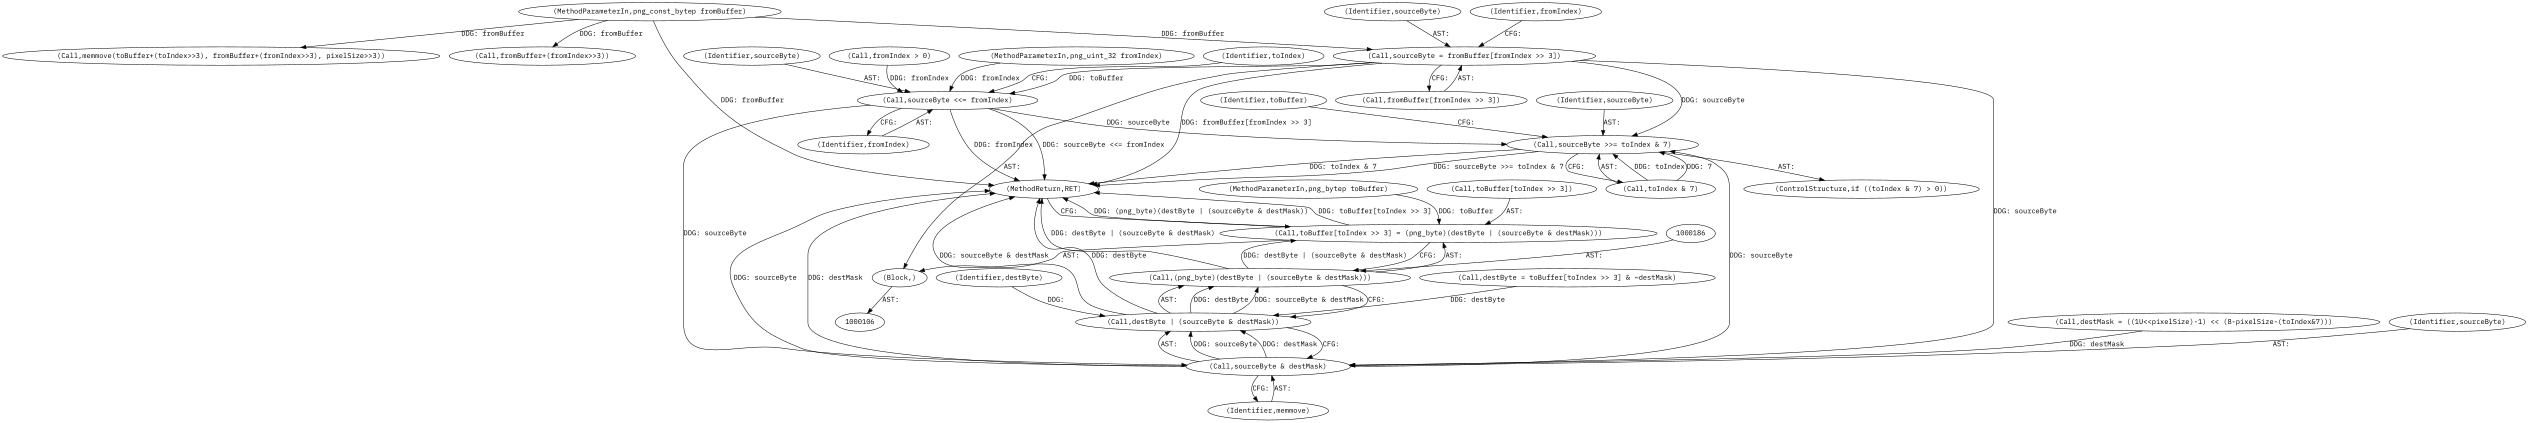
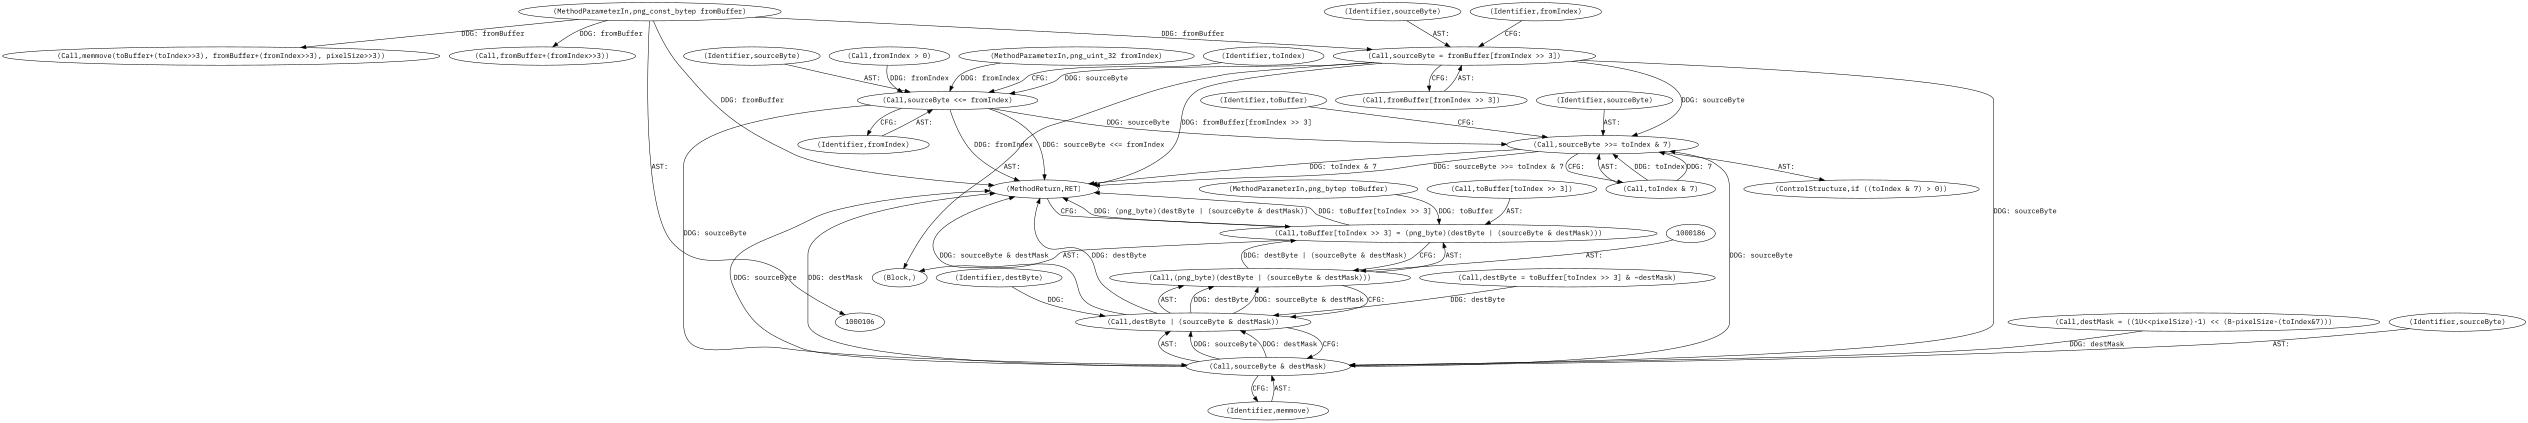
edge "(Call,sourceByte = fromBuffer[fromIndex >> 3])" -> "(Call,sourceByte <<= fromIndex)": label "DDG: toBuffer" -> "DDG: sourceByte"
edge "(Call,(png_byte)(destByte | (sourceByte & destMask)))" -> "(MethodReturn,RET)": removed, label "DDG: destByte | (sourceByte & destMask)"
edge "(Block,)" -> "1000106": now "(MethodParameterIn,png_const_bytep fromBuffer)" -> "1000106"
